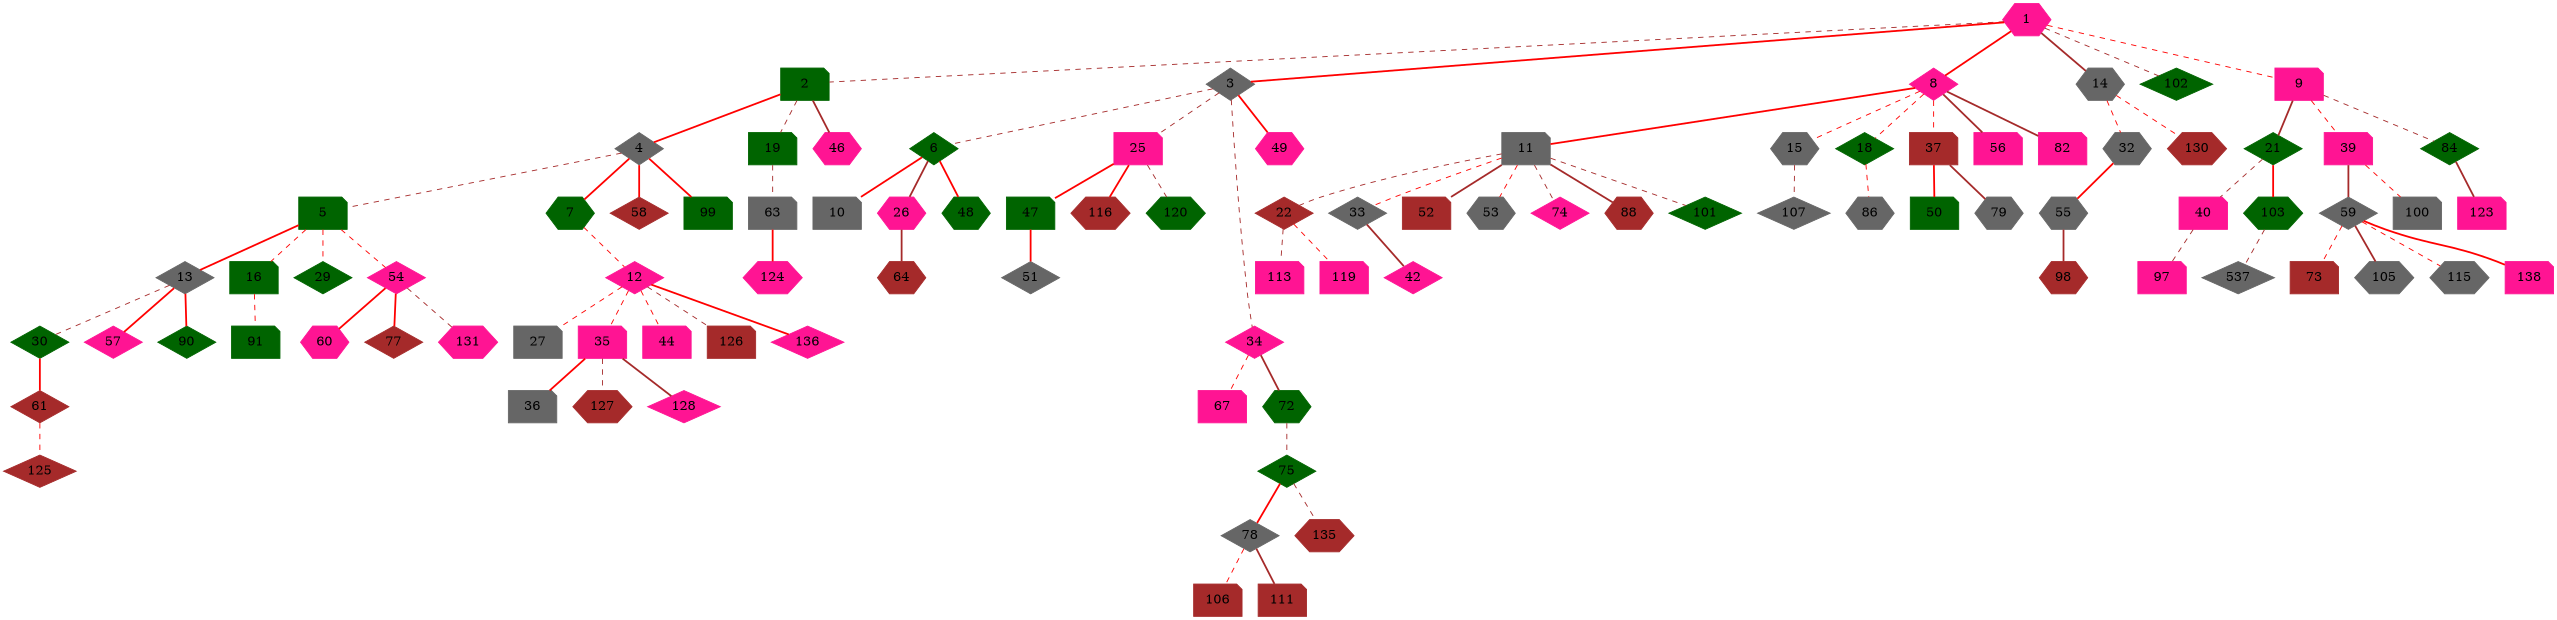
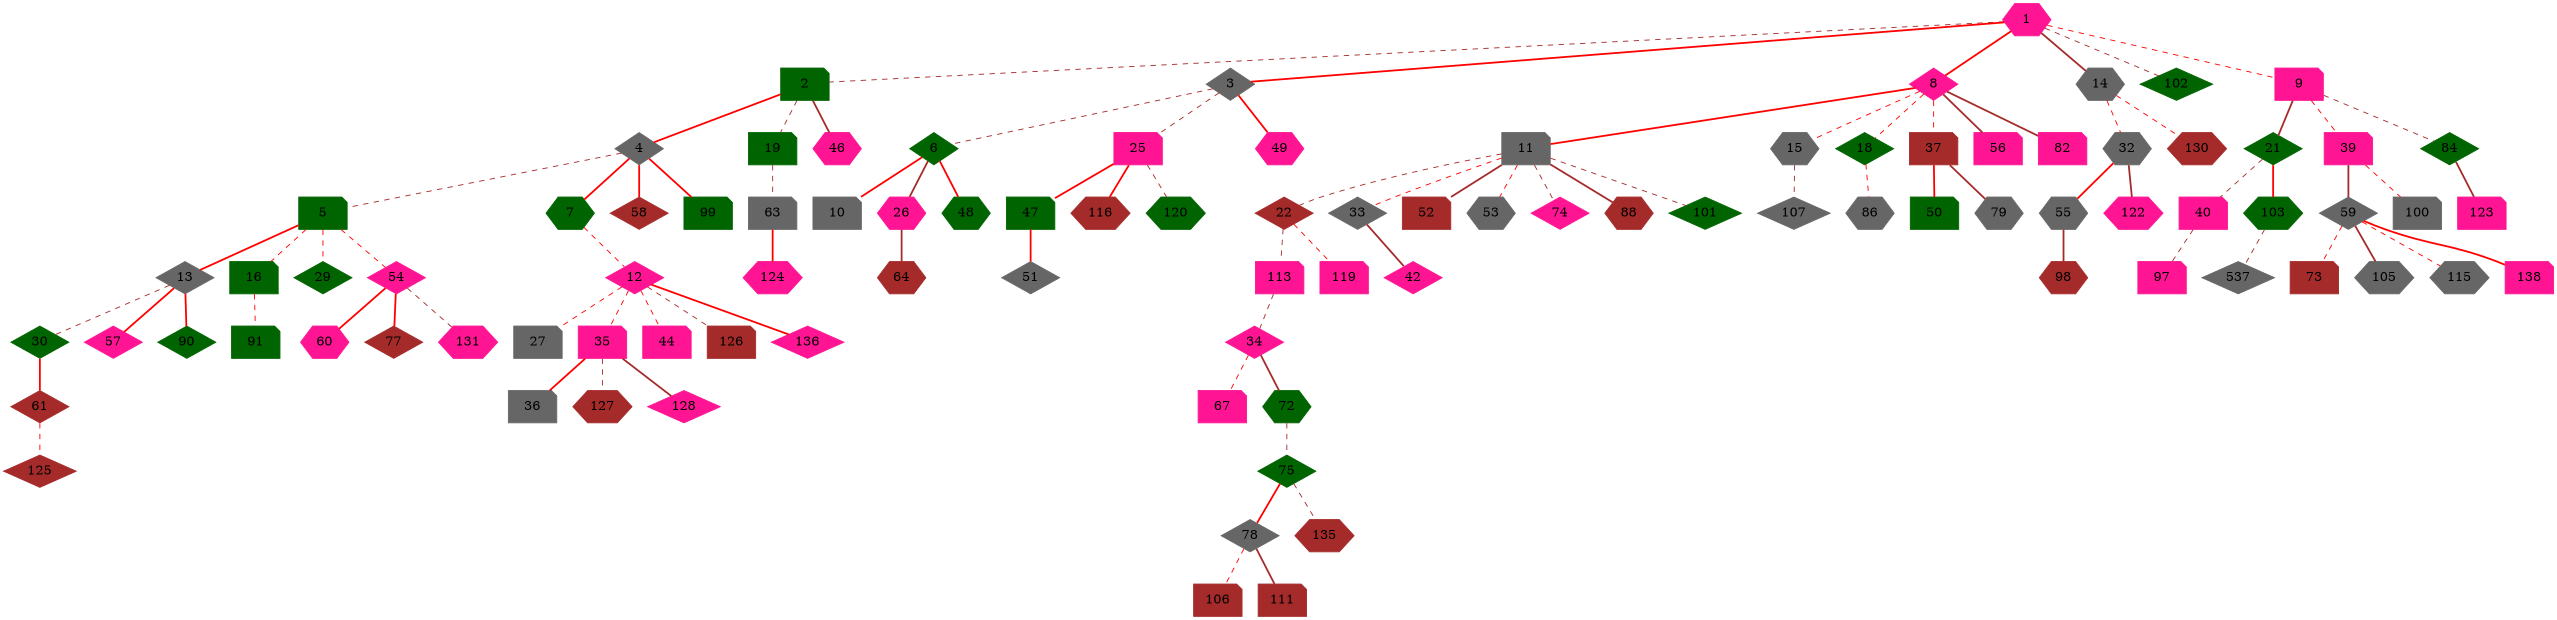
node "122": added
edge "3" -- "34": now "113" -- "34"
